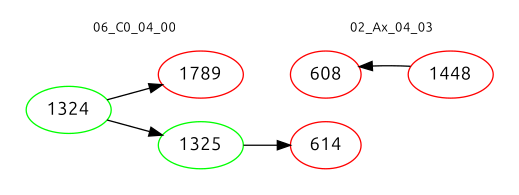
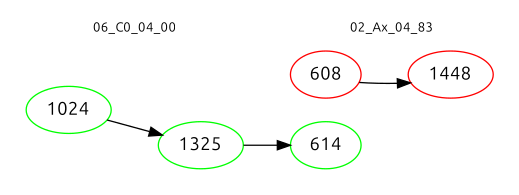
cluster "02_Ax_04_03": label "02_Ax_04_03" -> "02_Ax_04_83"
edge "1448" -> "608": reversed
node "1789": removed
node "1324": label "1324" -> "1024"
node "614": color red -> green
